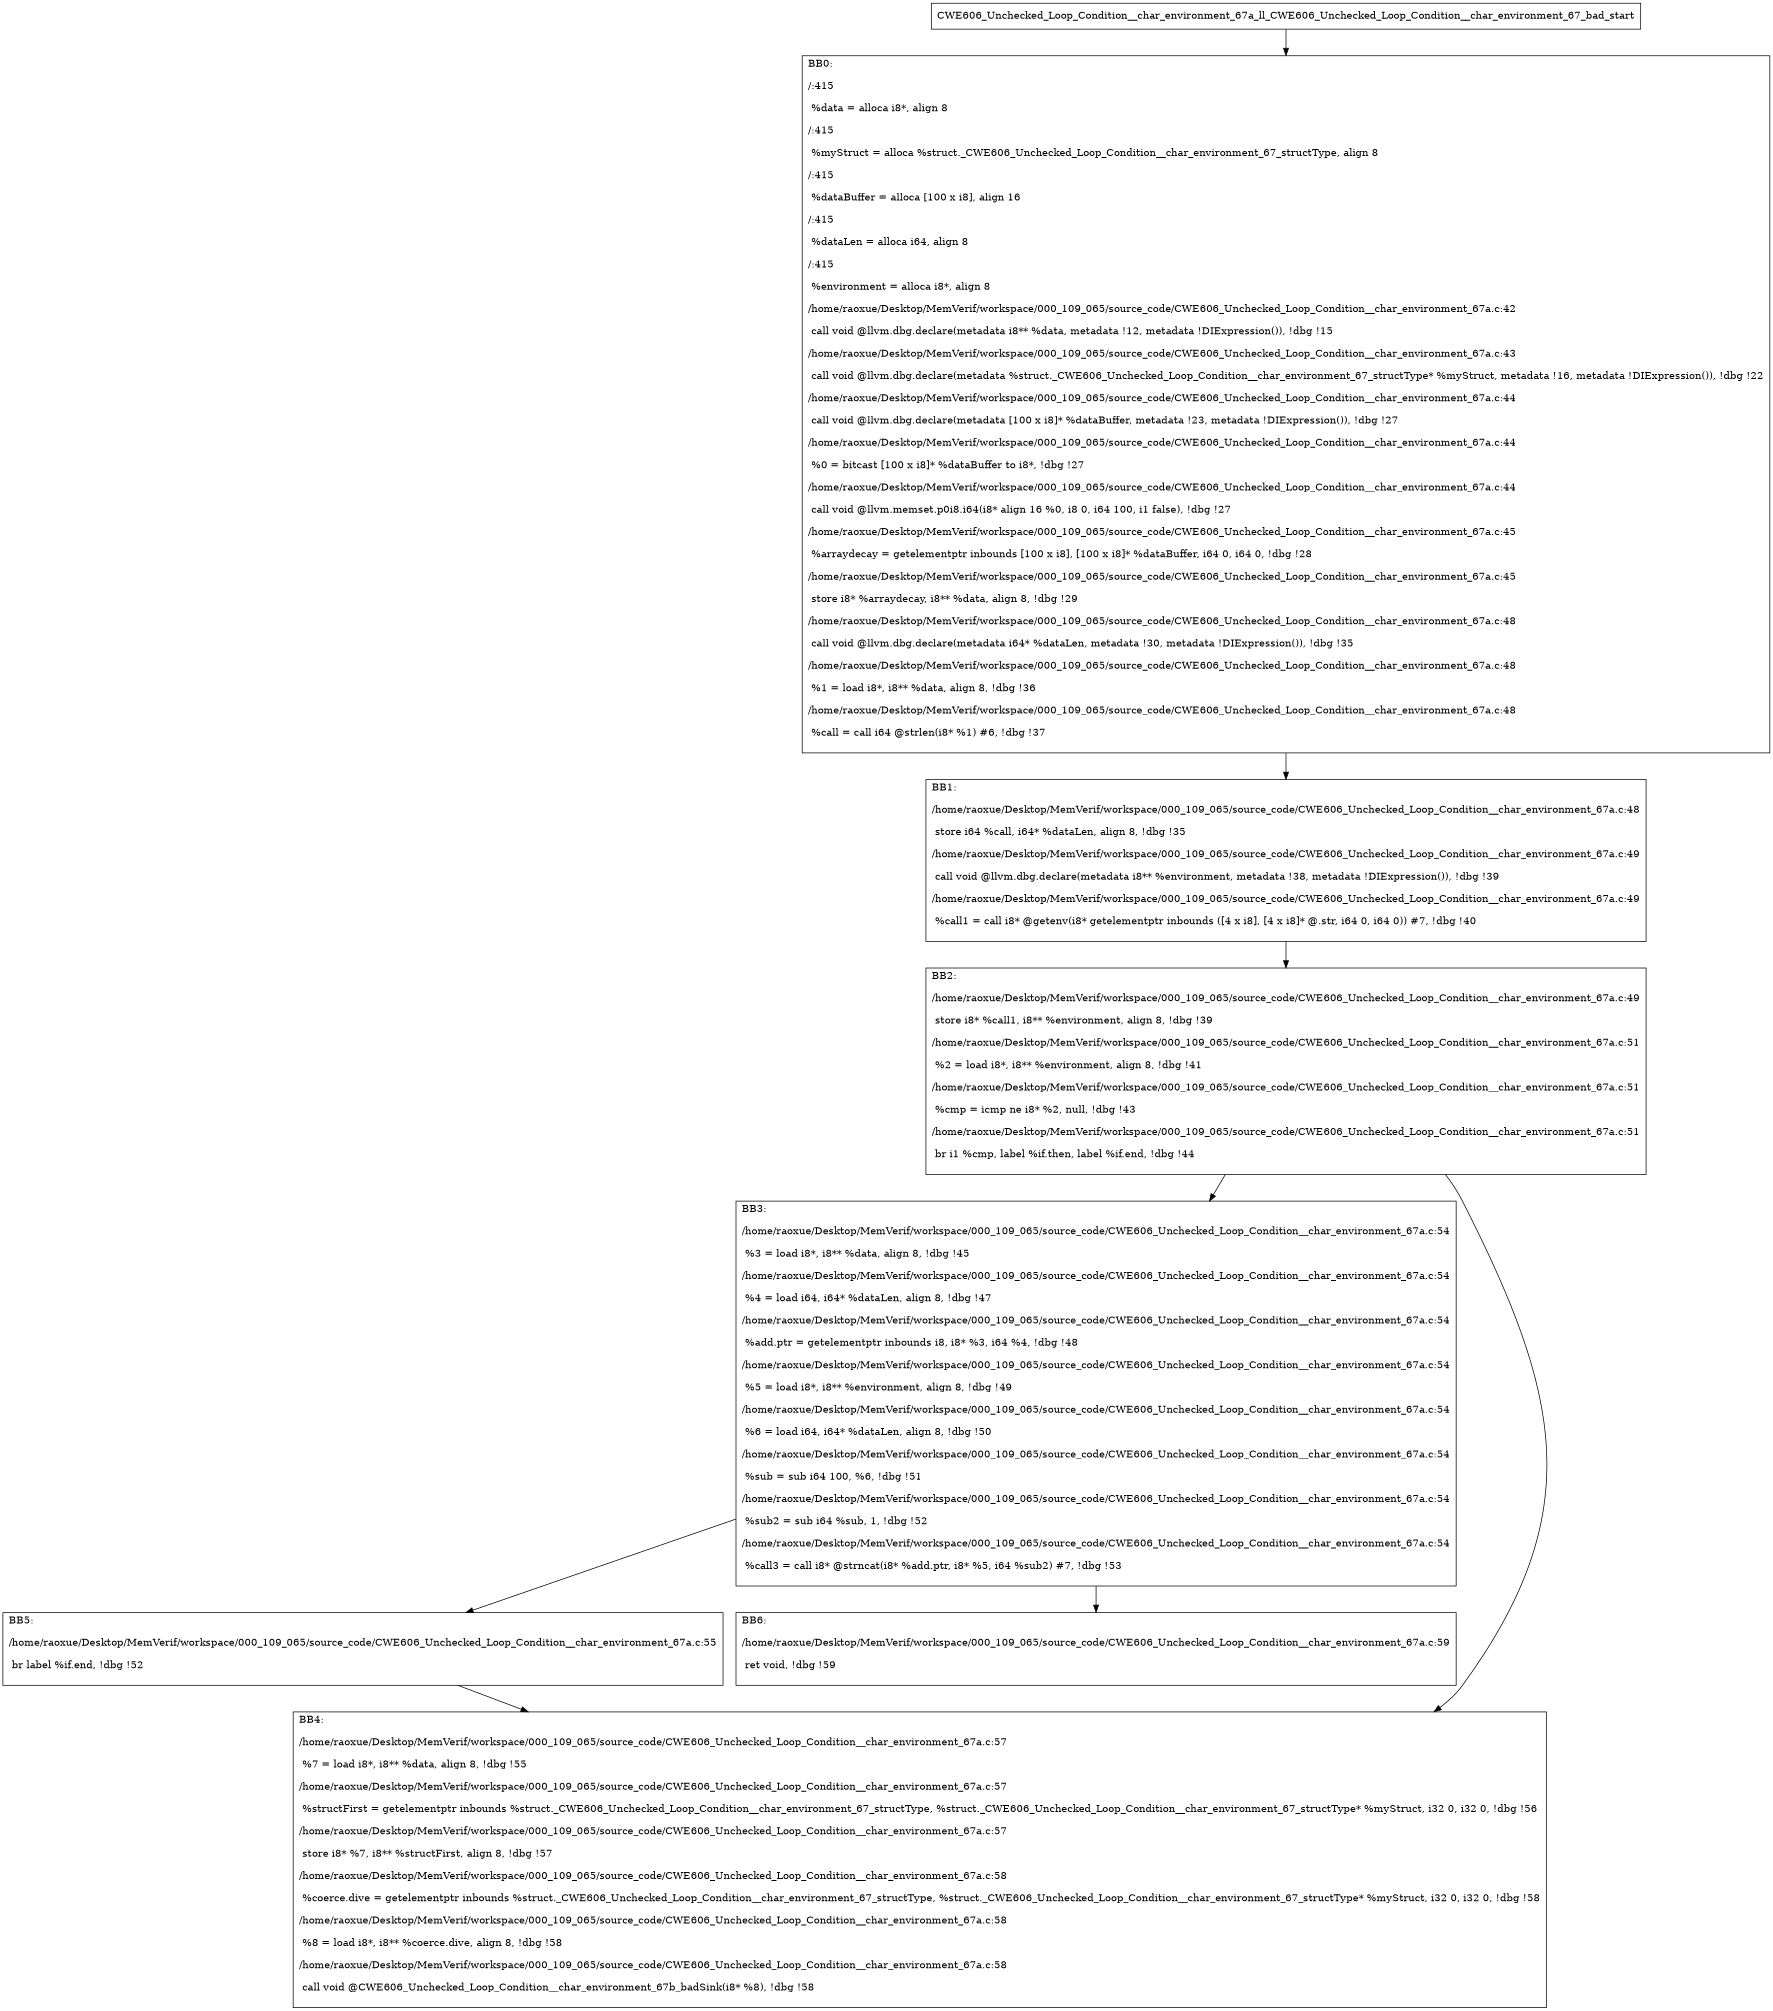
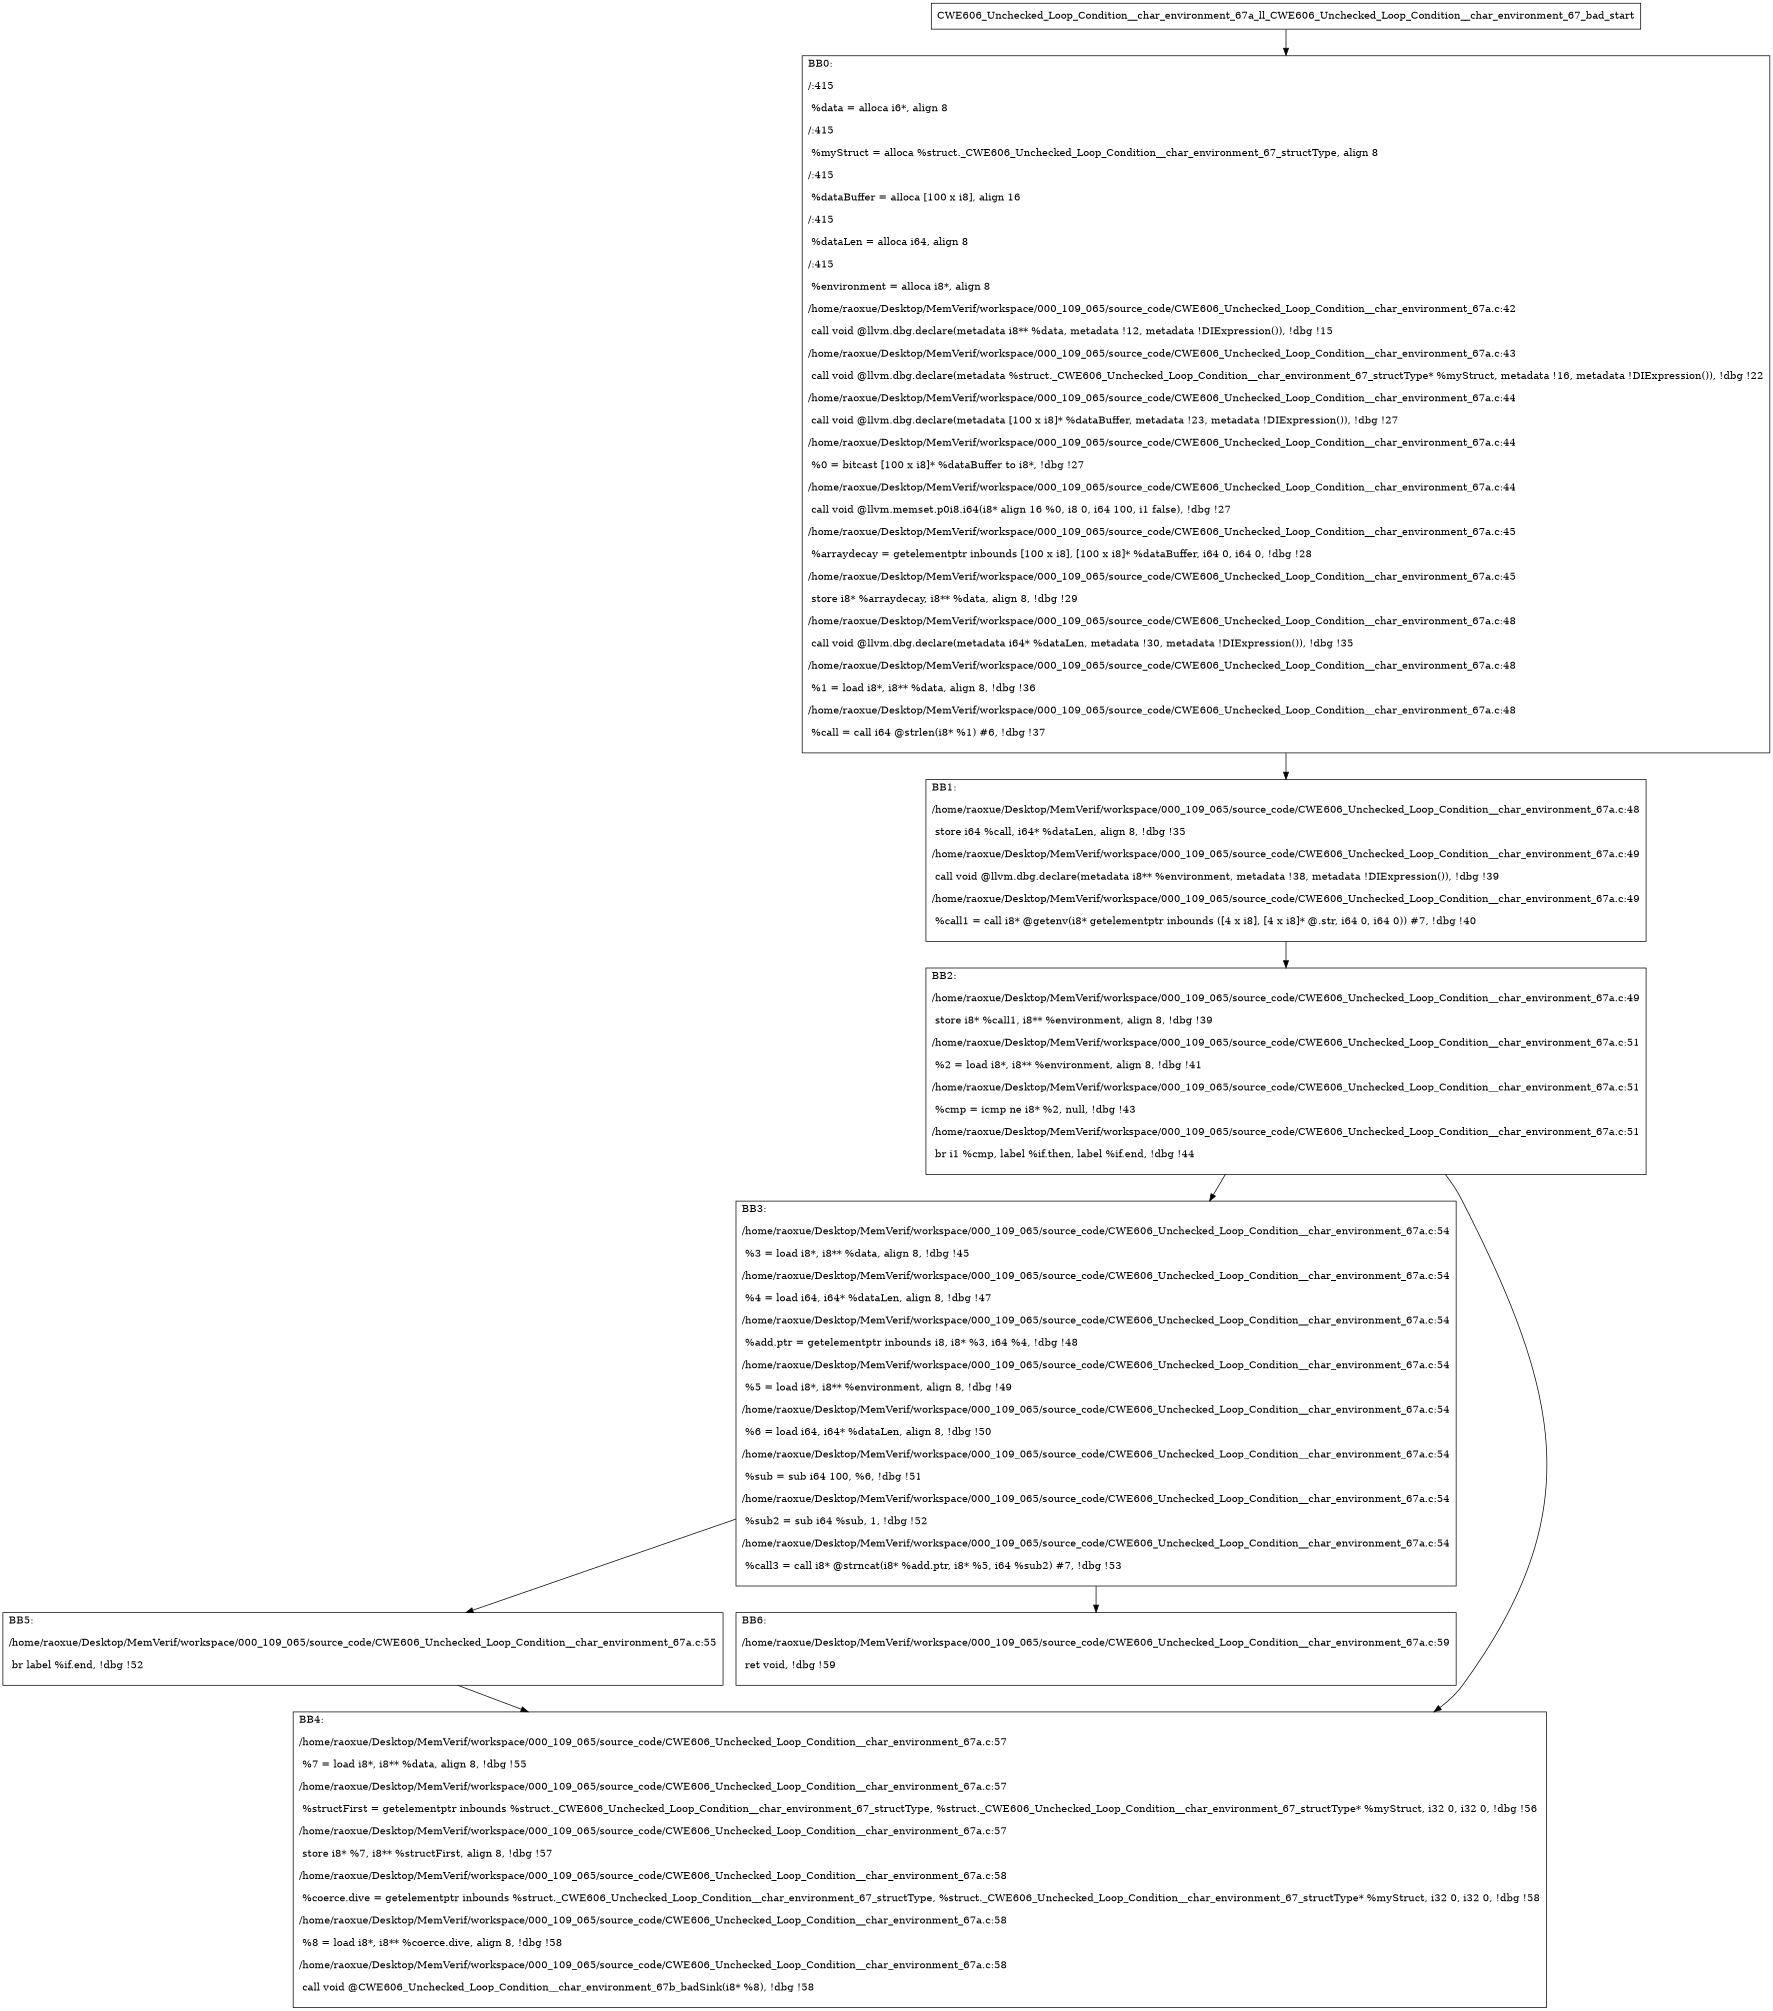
node "BB0:": text "%data = alloca i8*, align 8" -> "%data = alloca i6*, align 8"
